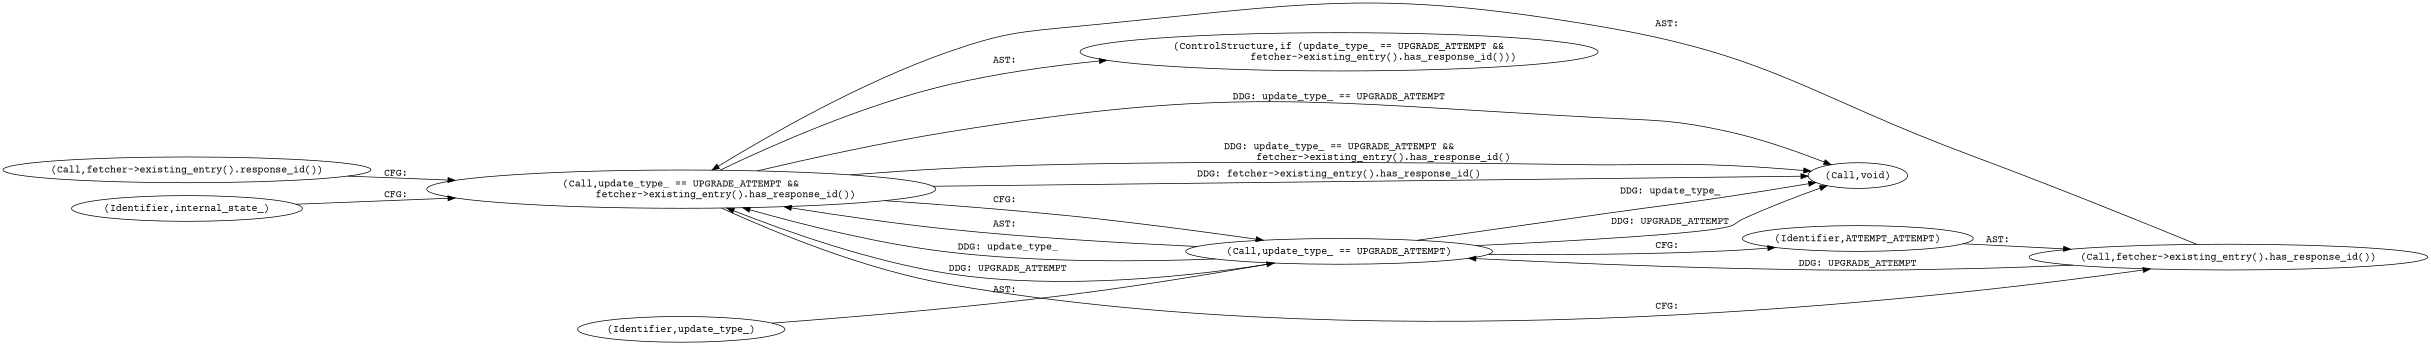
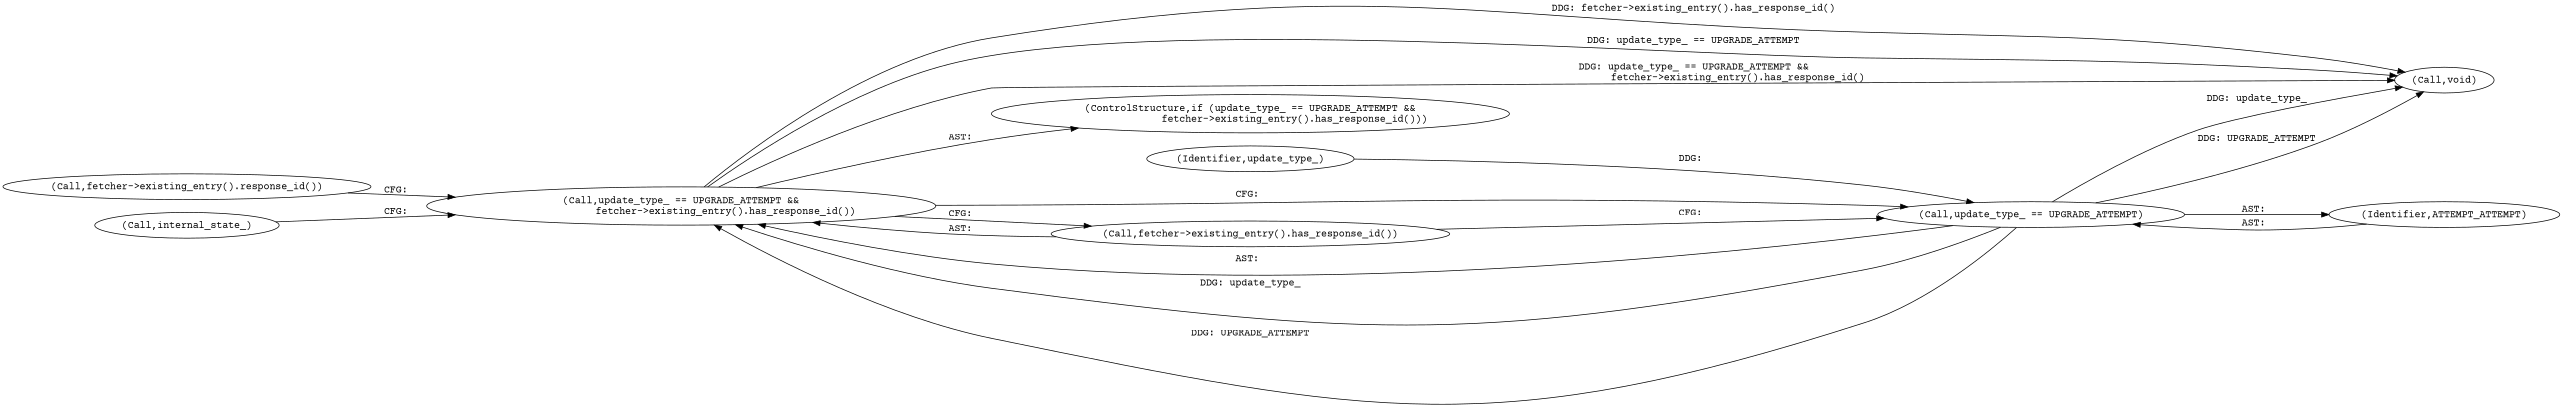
node "(Identifier,internal_state_)": label "(Identifier,internal_state_)" -> "(Call,internal_state_)"
edge "(Call,update_type_ == UPGRADE_ATTEMPT)" -> "(Identifier,ATTEMPT_ATTEMPT)": label "CFG: " -> "AST: "
edge "(Identifier,ATTEMPT_ATTEMPT)" -> "(Call,fetcher->existing_entry().has_response_id())": now "(Identifier,ATTEMPT_ATTEMPT)" -> "(Call,update_type_ == UPGRADE_ATTEMPT)"
edge "(Call,fetcher->existing_entry().has_response_id())" -> "(Call,update_type_ == UPGRADE_ATTEMPT)": label "DDG: UPGRADE_ATTEMPT" -> "CFG: "
edge "(Identifier,update_type_)" -> "(Call,update_type_ == UPGRADE_ATTEMPT)": label "AST: " -> "DDG: "
